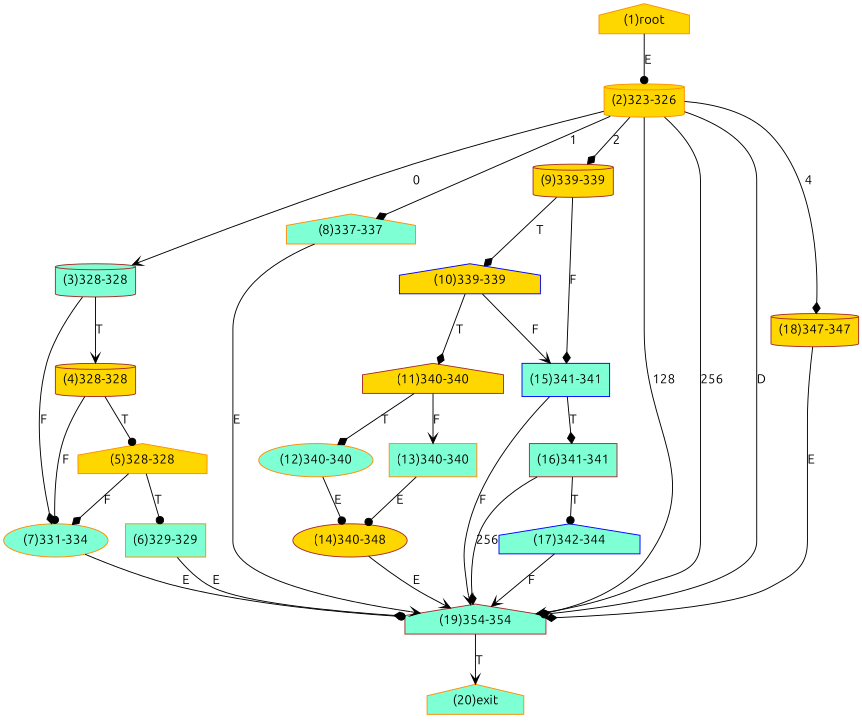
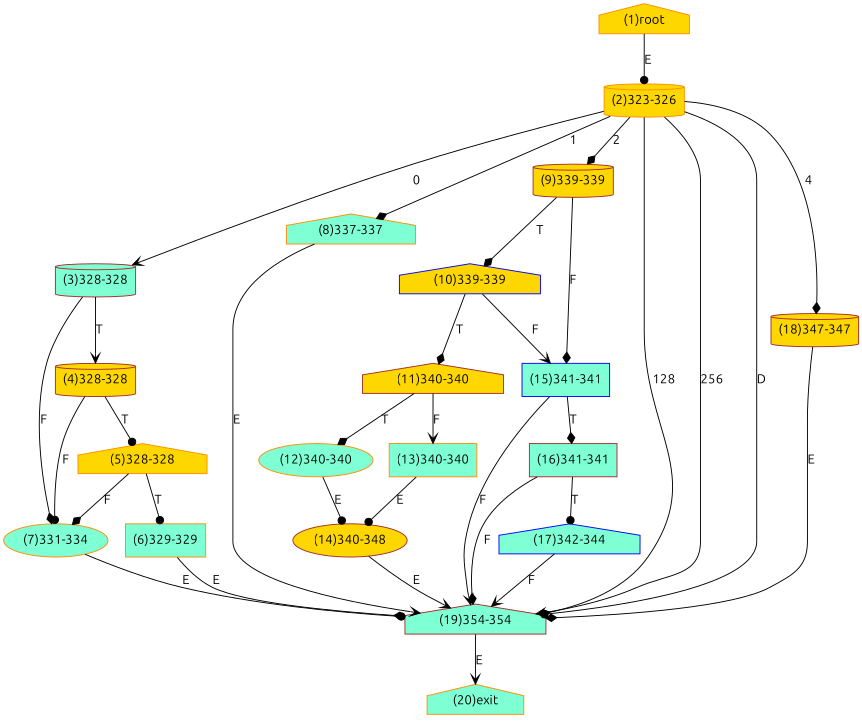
edge "(16)341-341" -> "(19)354-354": label "256" -> "F"
edge "(19)354-354" -> "(20)exit": label "T" -> "E"
